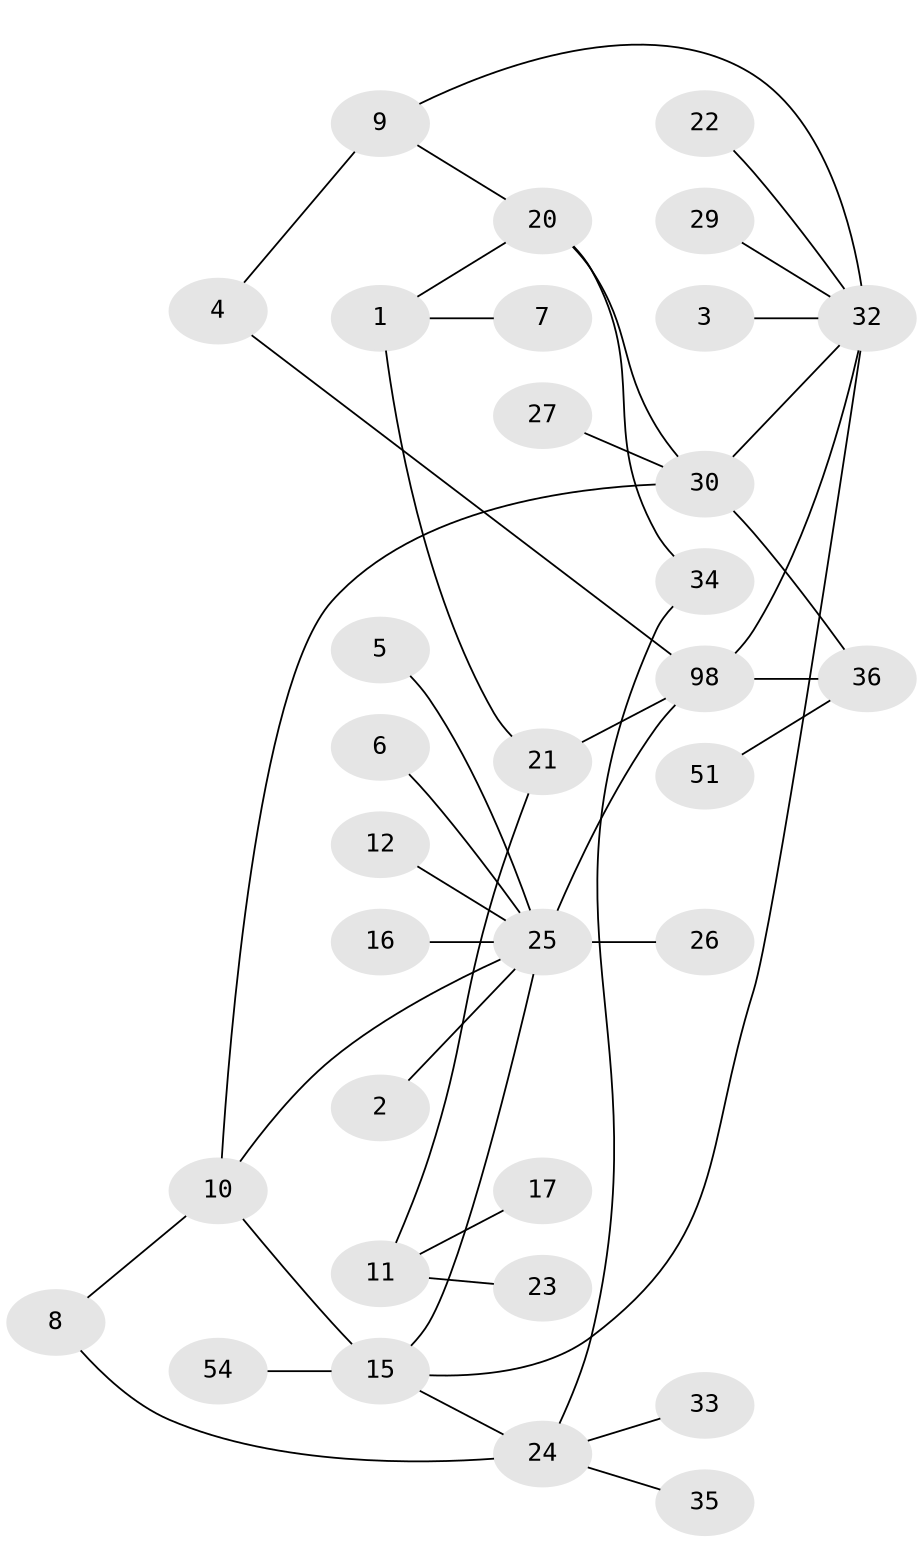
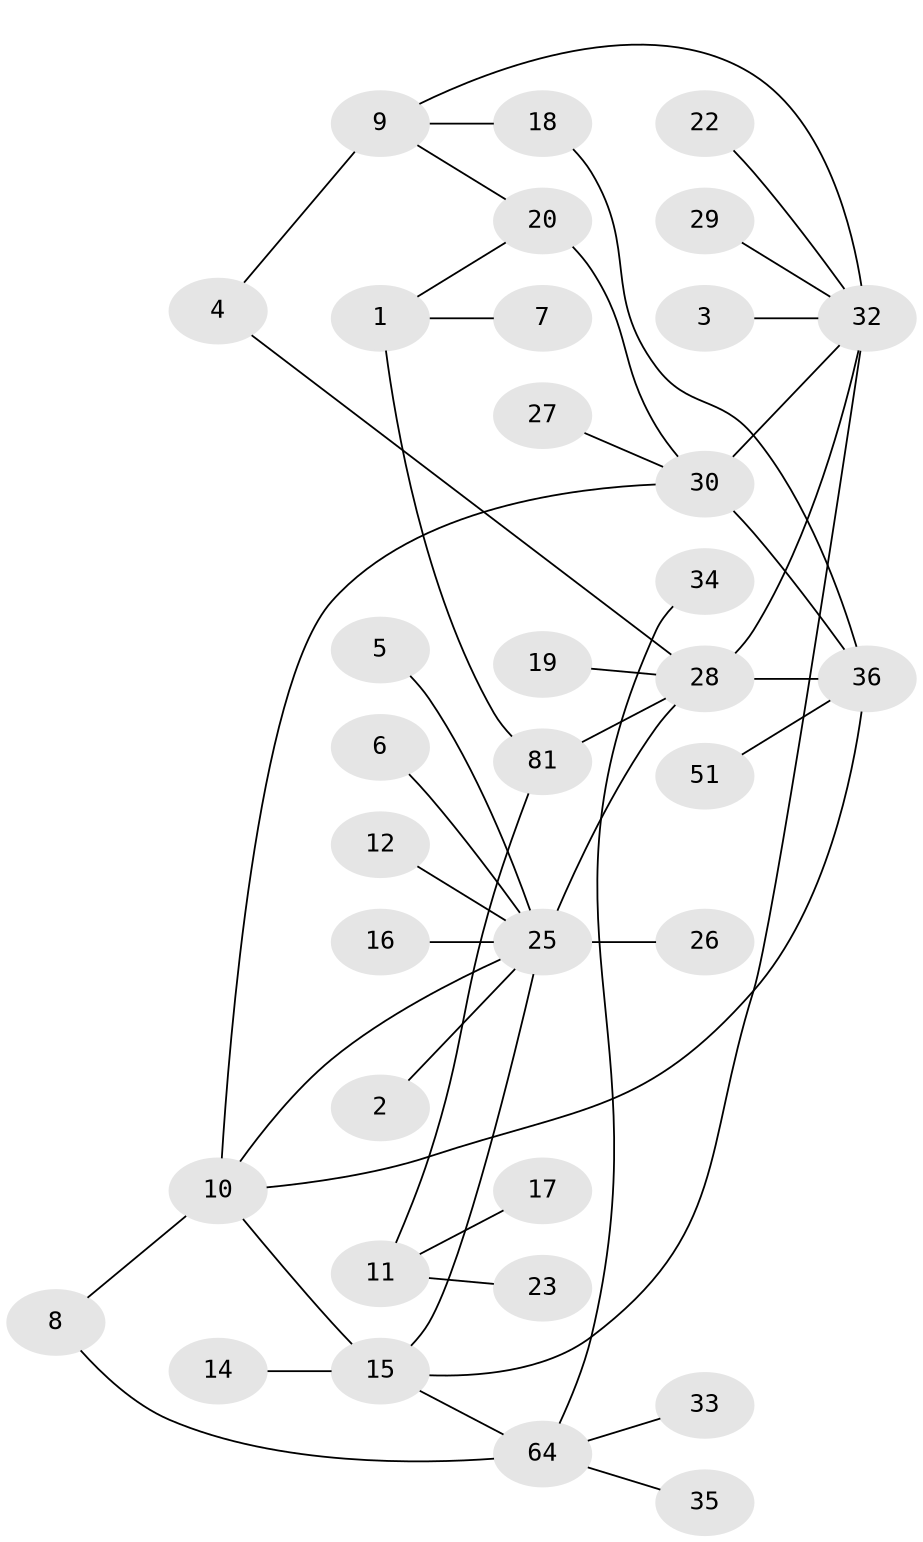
node "18": added
edge "20" -- "34": removed
node "19": added
node "98": label "98" -> "28"
node "21": label "21" -> "81"
edge "36" -- "10": added
node "54": label "54" -> "14"
node "24": label "24" -> "64"
